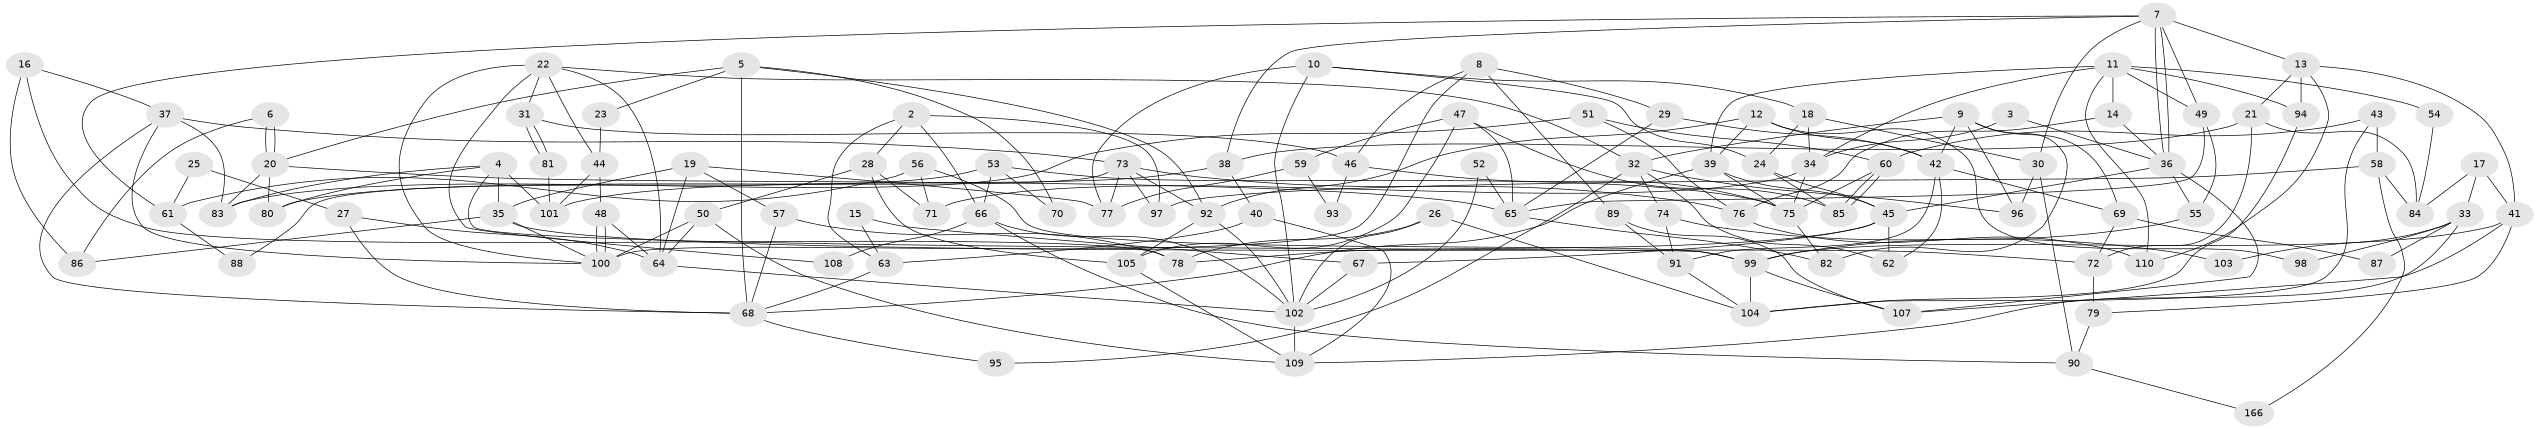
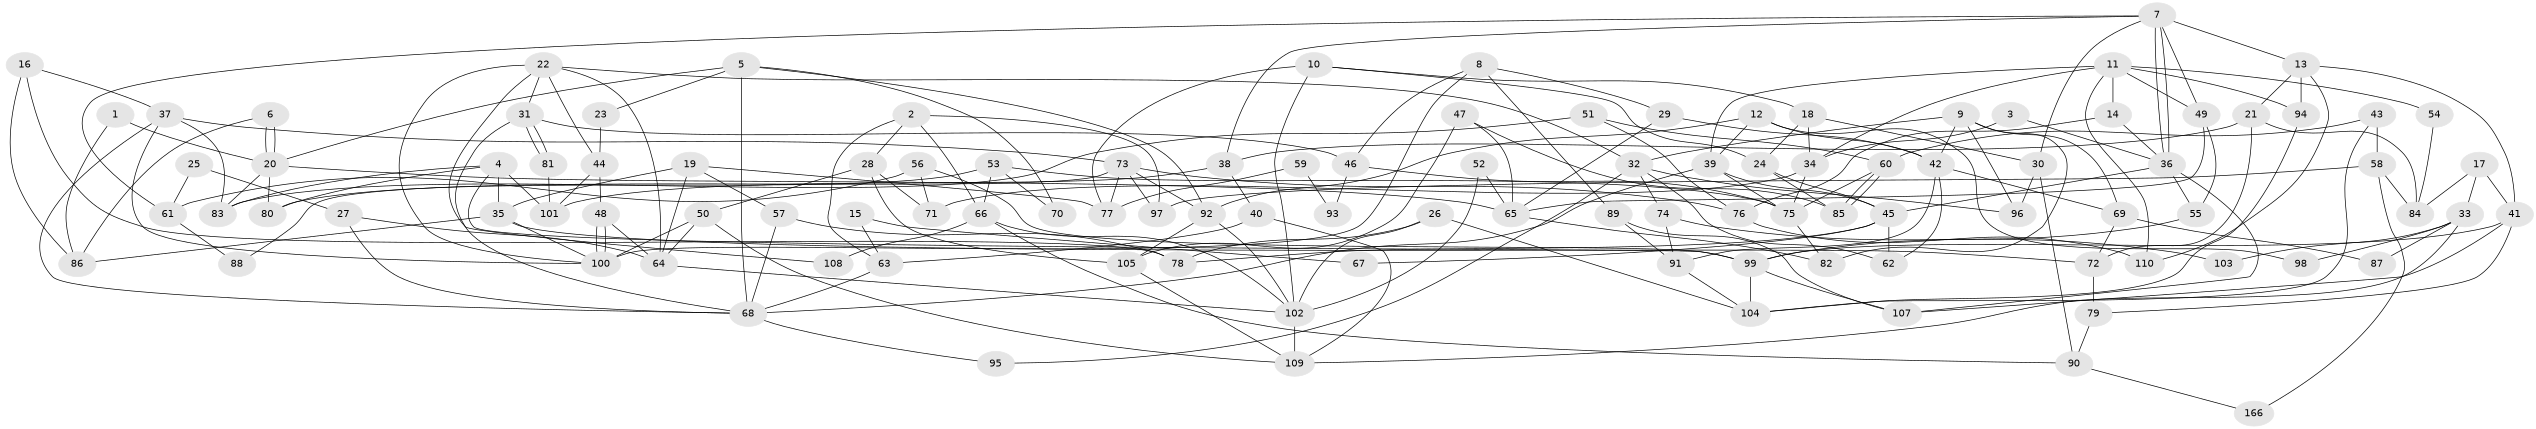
node "1": added
edge "47" -- "59": removed
edge "31" -- "68": added
edge "67" -- "102": removed
